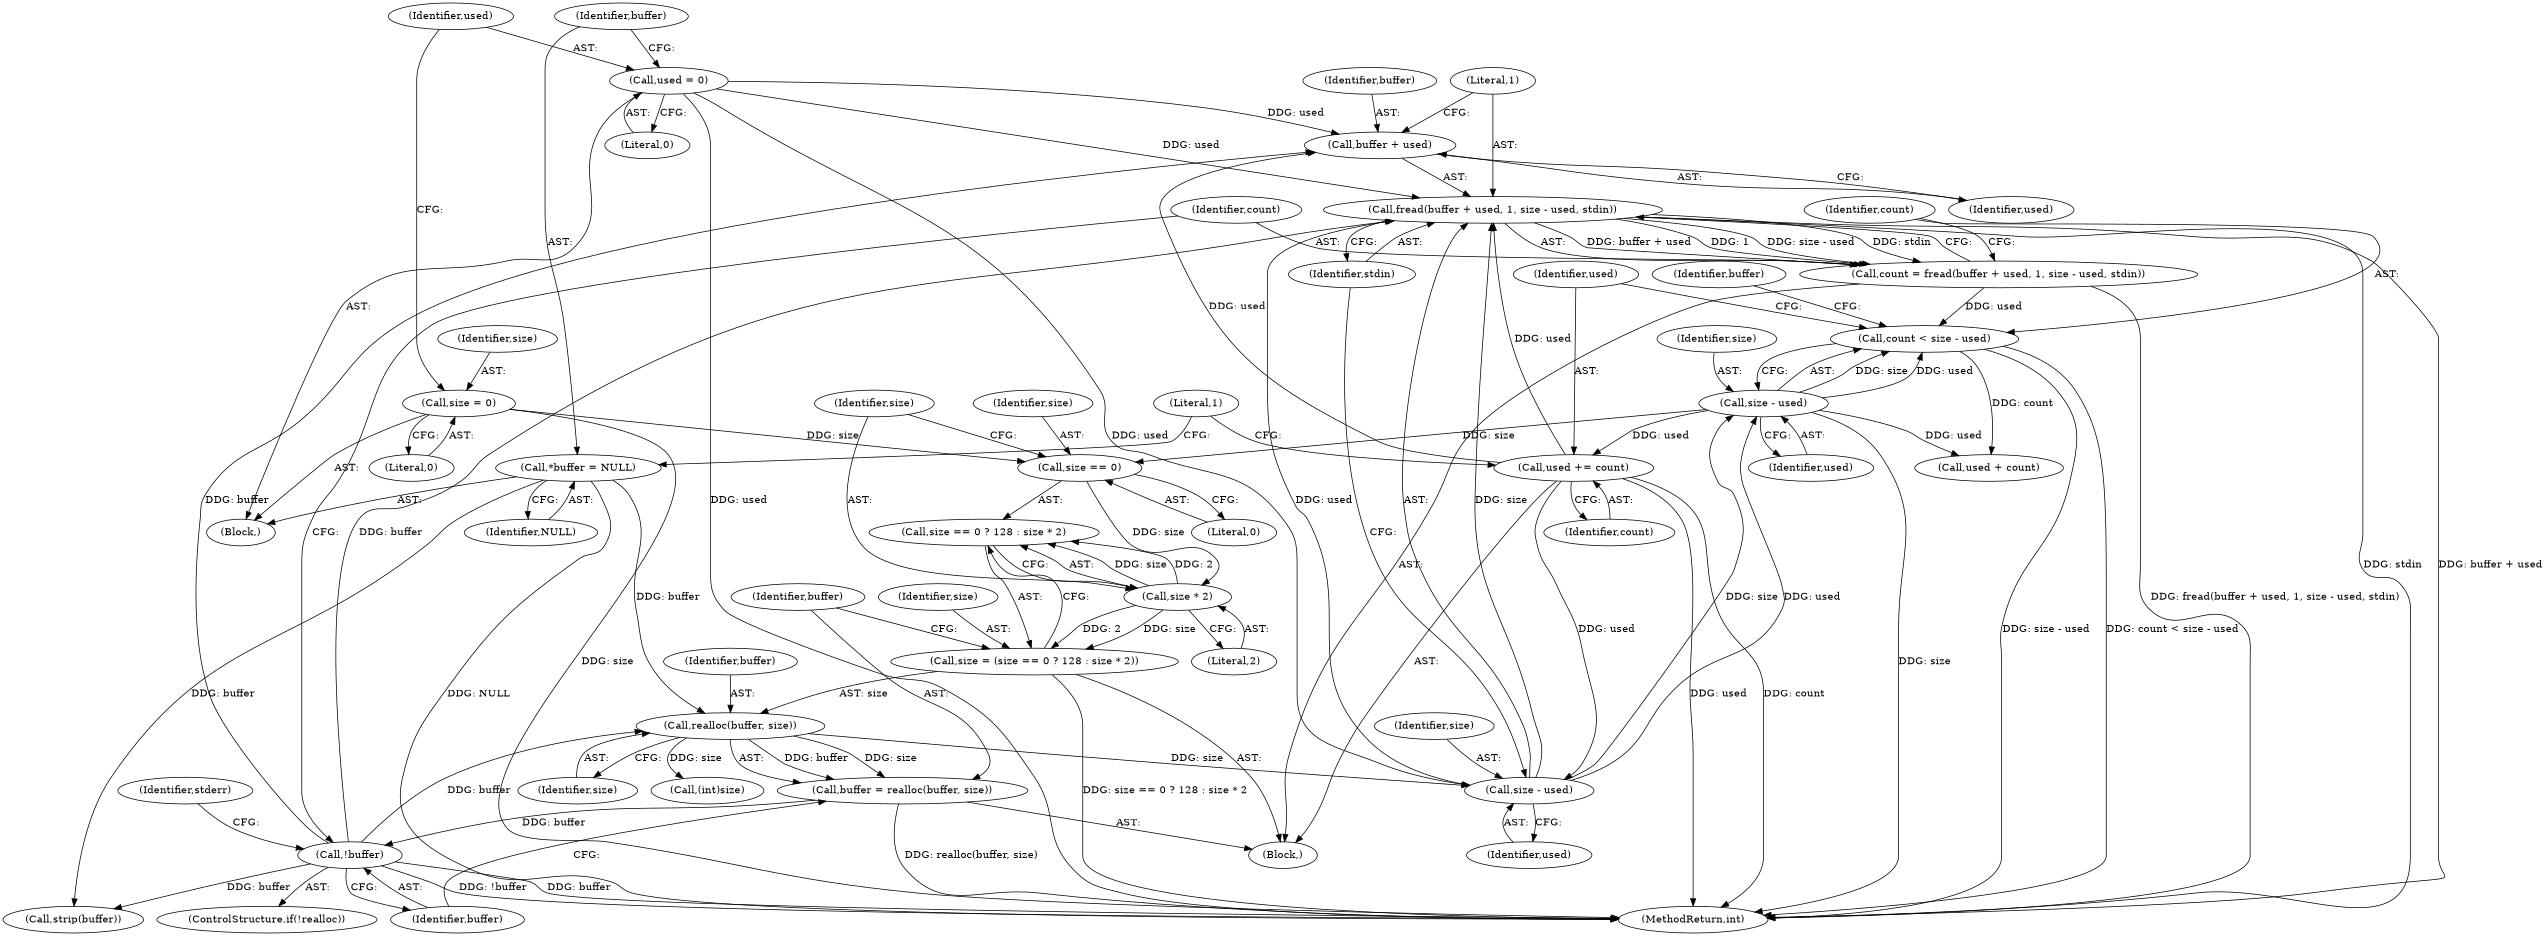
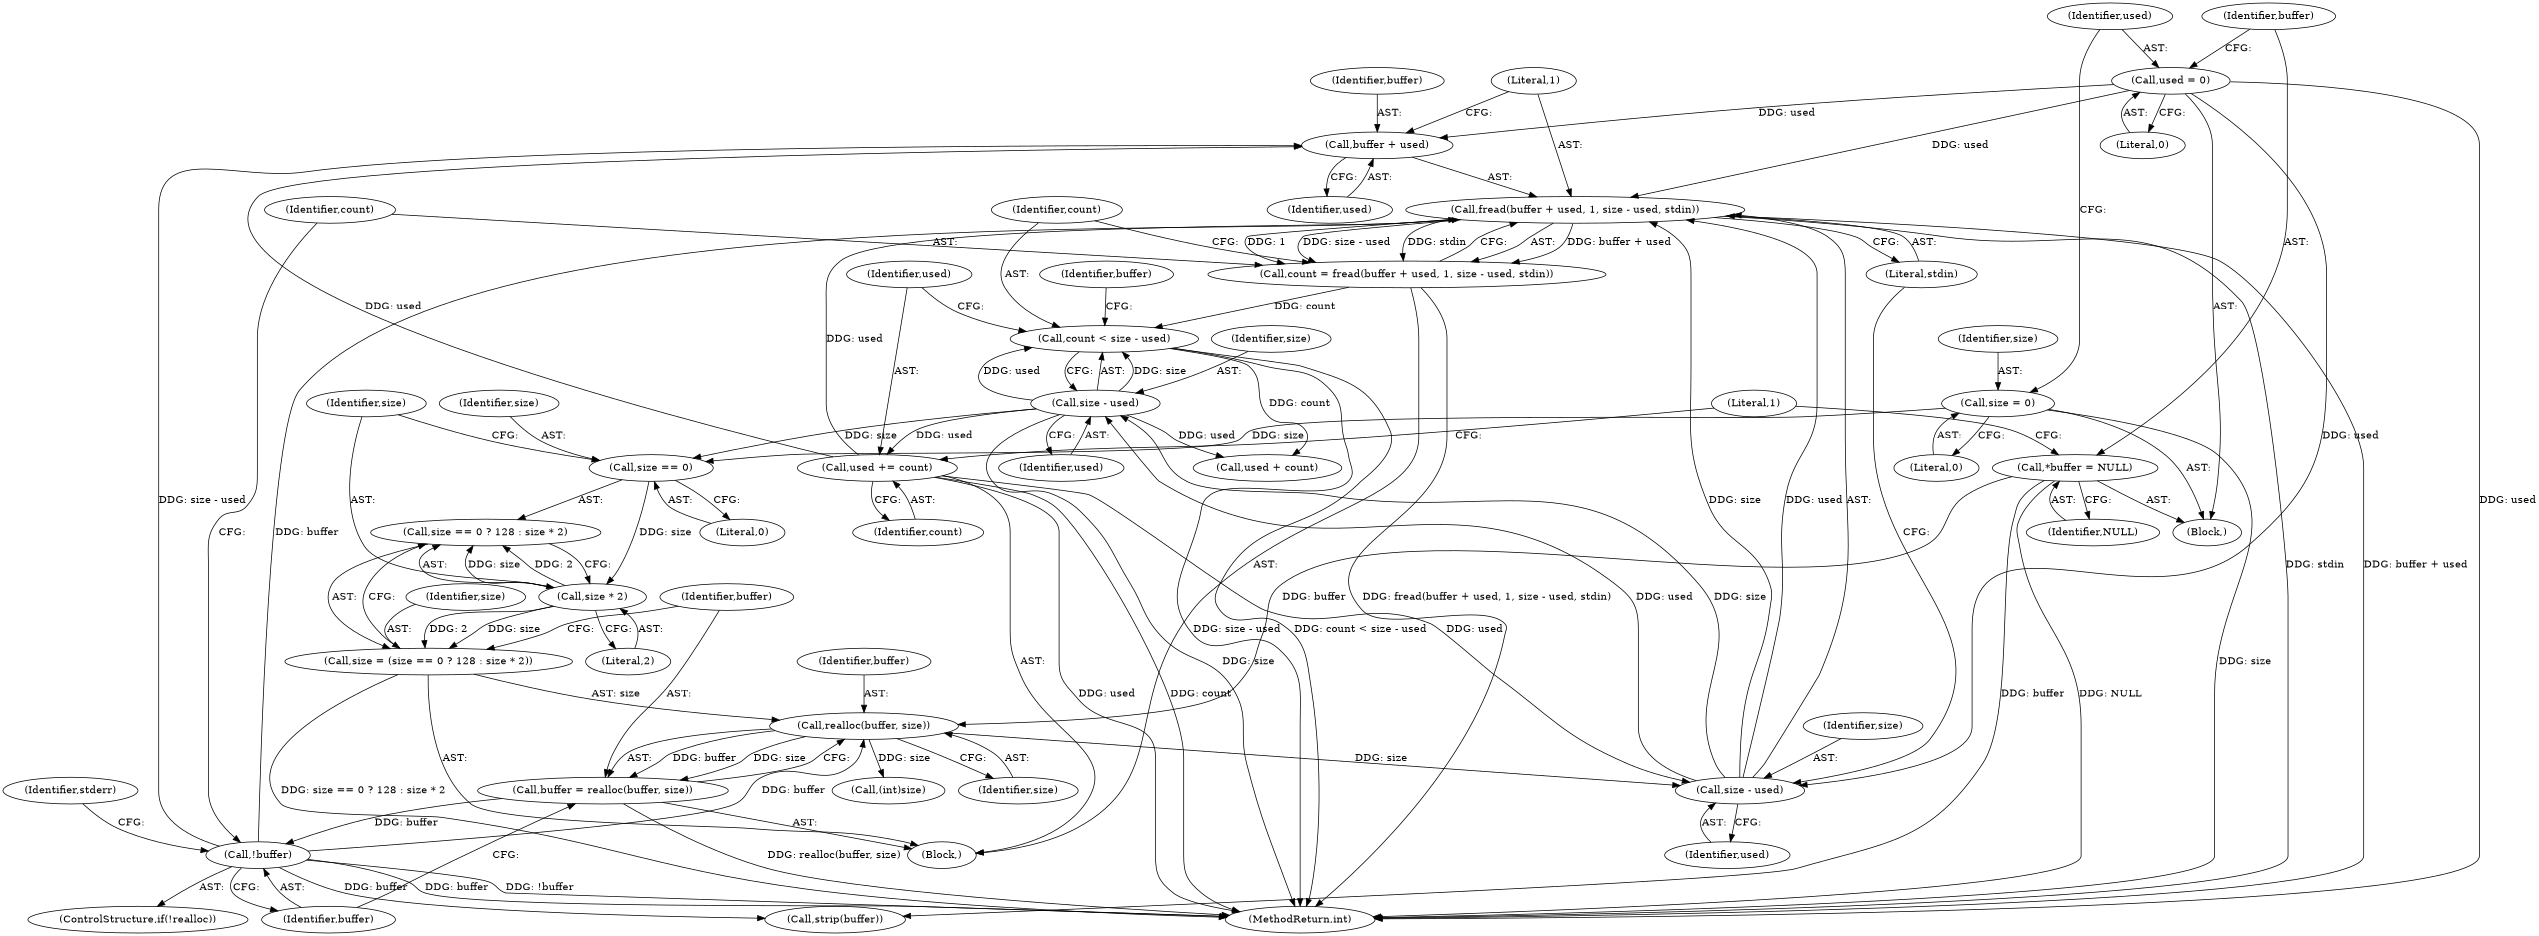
node "(Identifier,stdin)": label "(Identifier,stdin)" -> "(Literal,stdin)"
edge "(Call,count = fread(buffer + used, 1, size - used, stdin))" -> "(Call,count < size - used)": label "DDG: used" -> "DDG: count"
edge "(Call,!buffer)" -> "(Call,buffer + used)": label "DDG: buffer" -> "DDG: size - used"
edge "(Call,buffer = realloc(buffer, size))" -> "(Call,realloc(buffer, size))": added, label "CFG:"
